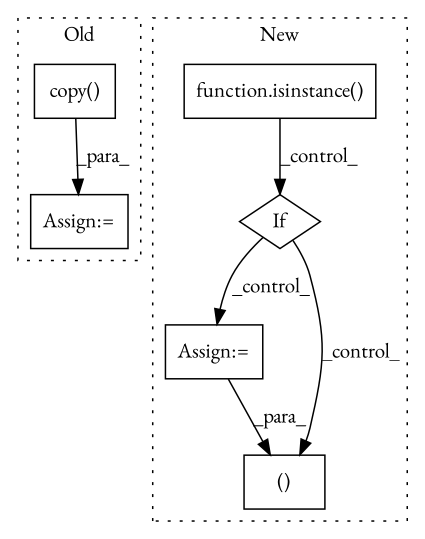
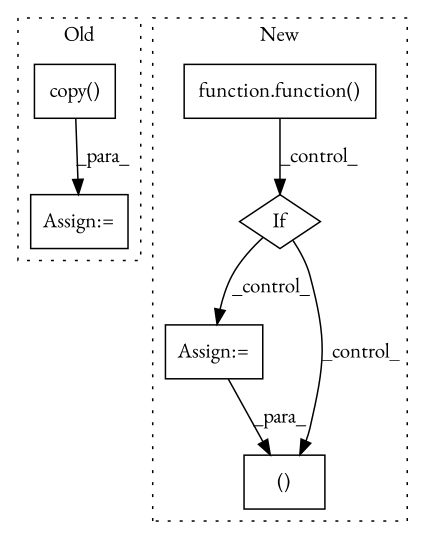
node "function.isinstance()": label "function.isinstance()" -> "function.function()"
